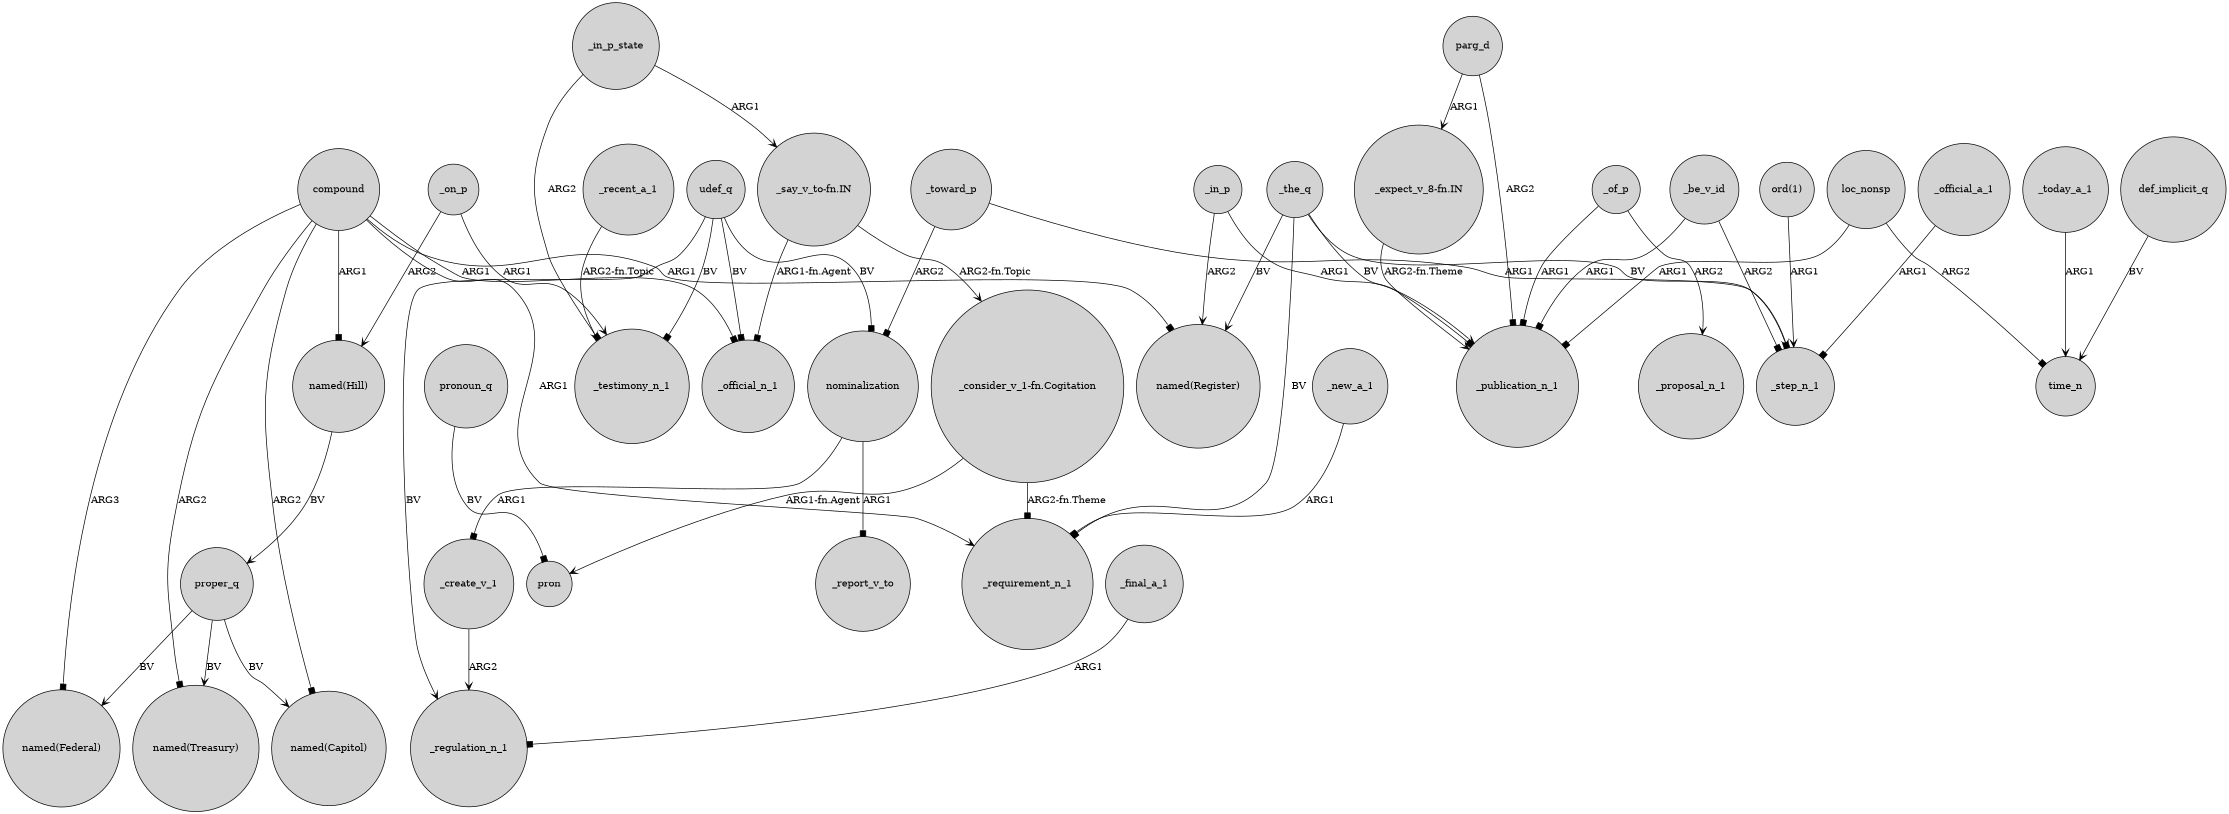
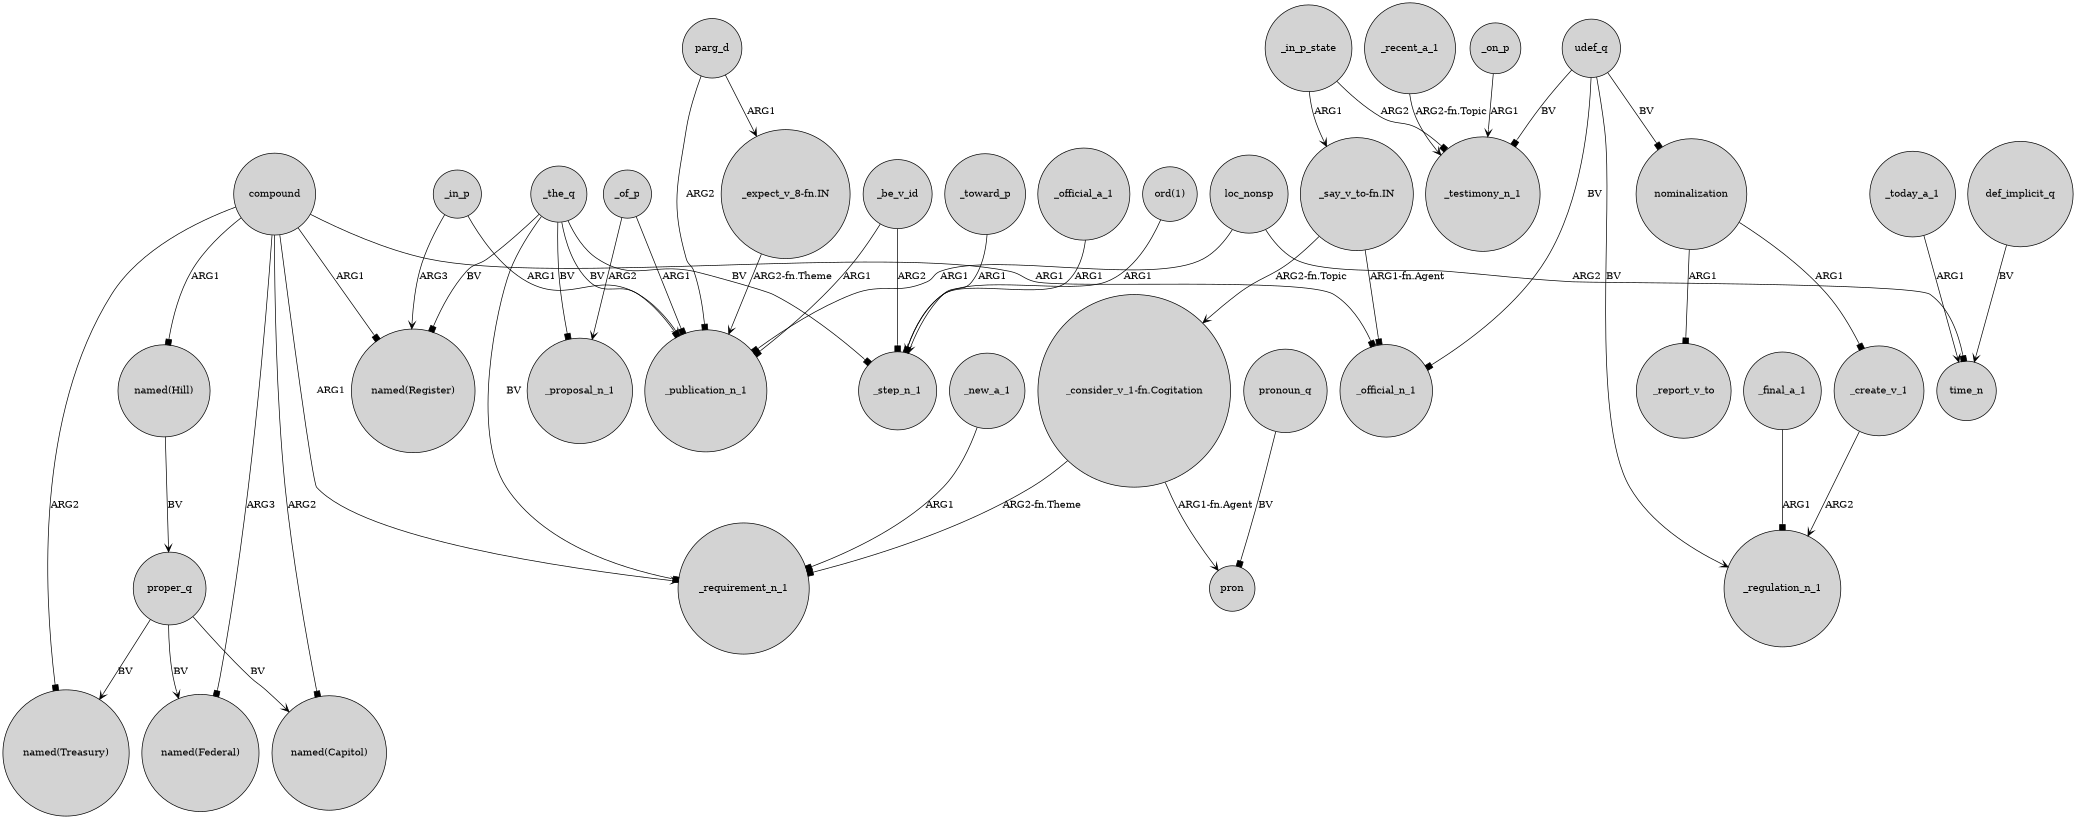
edge "_the_q" -> "named(Register)": arrowhead vee -> box
edge "_in_p" -> "named(Register)": label "ARG2" -> "ARG3"
edge "_toward_p" -> "nominalization": removed, label "ARG2"
edge "_on_p" -> "named(Hill)": removed, label "ARG2"
edge "_the_q" -> "_proposal_n_1": added, label "BV"
